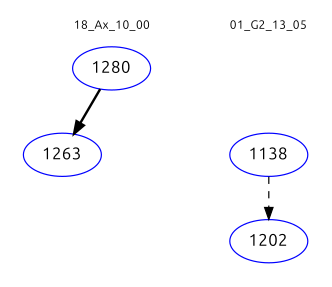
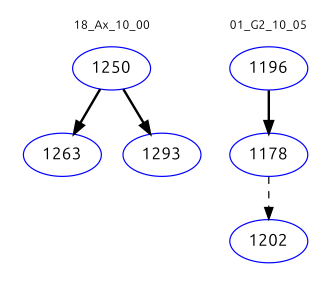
cluster "01_G2_13_05": label "01_G2_13_05" -> "01_G2_10_05"
node "1280": label "1280" -> "1250"
node "1196": added
node "1293": added
node "1138": label "1138" -> "1178"
